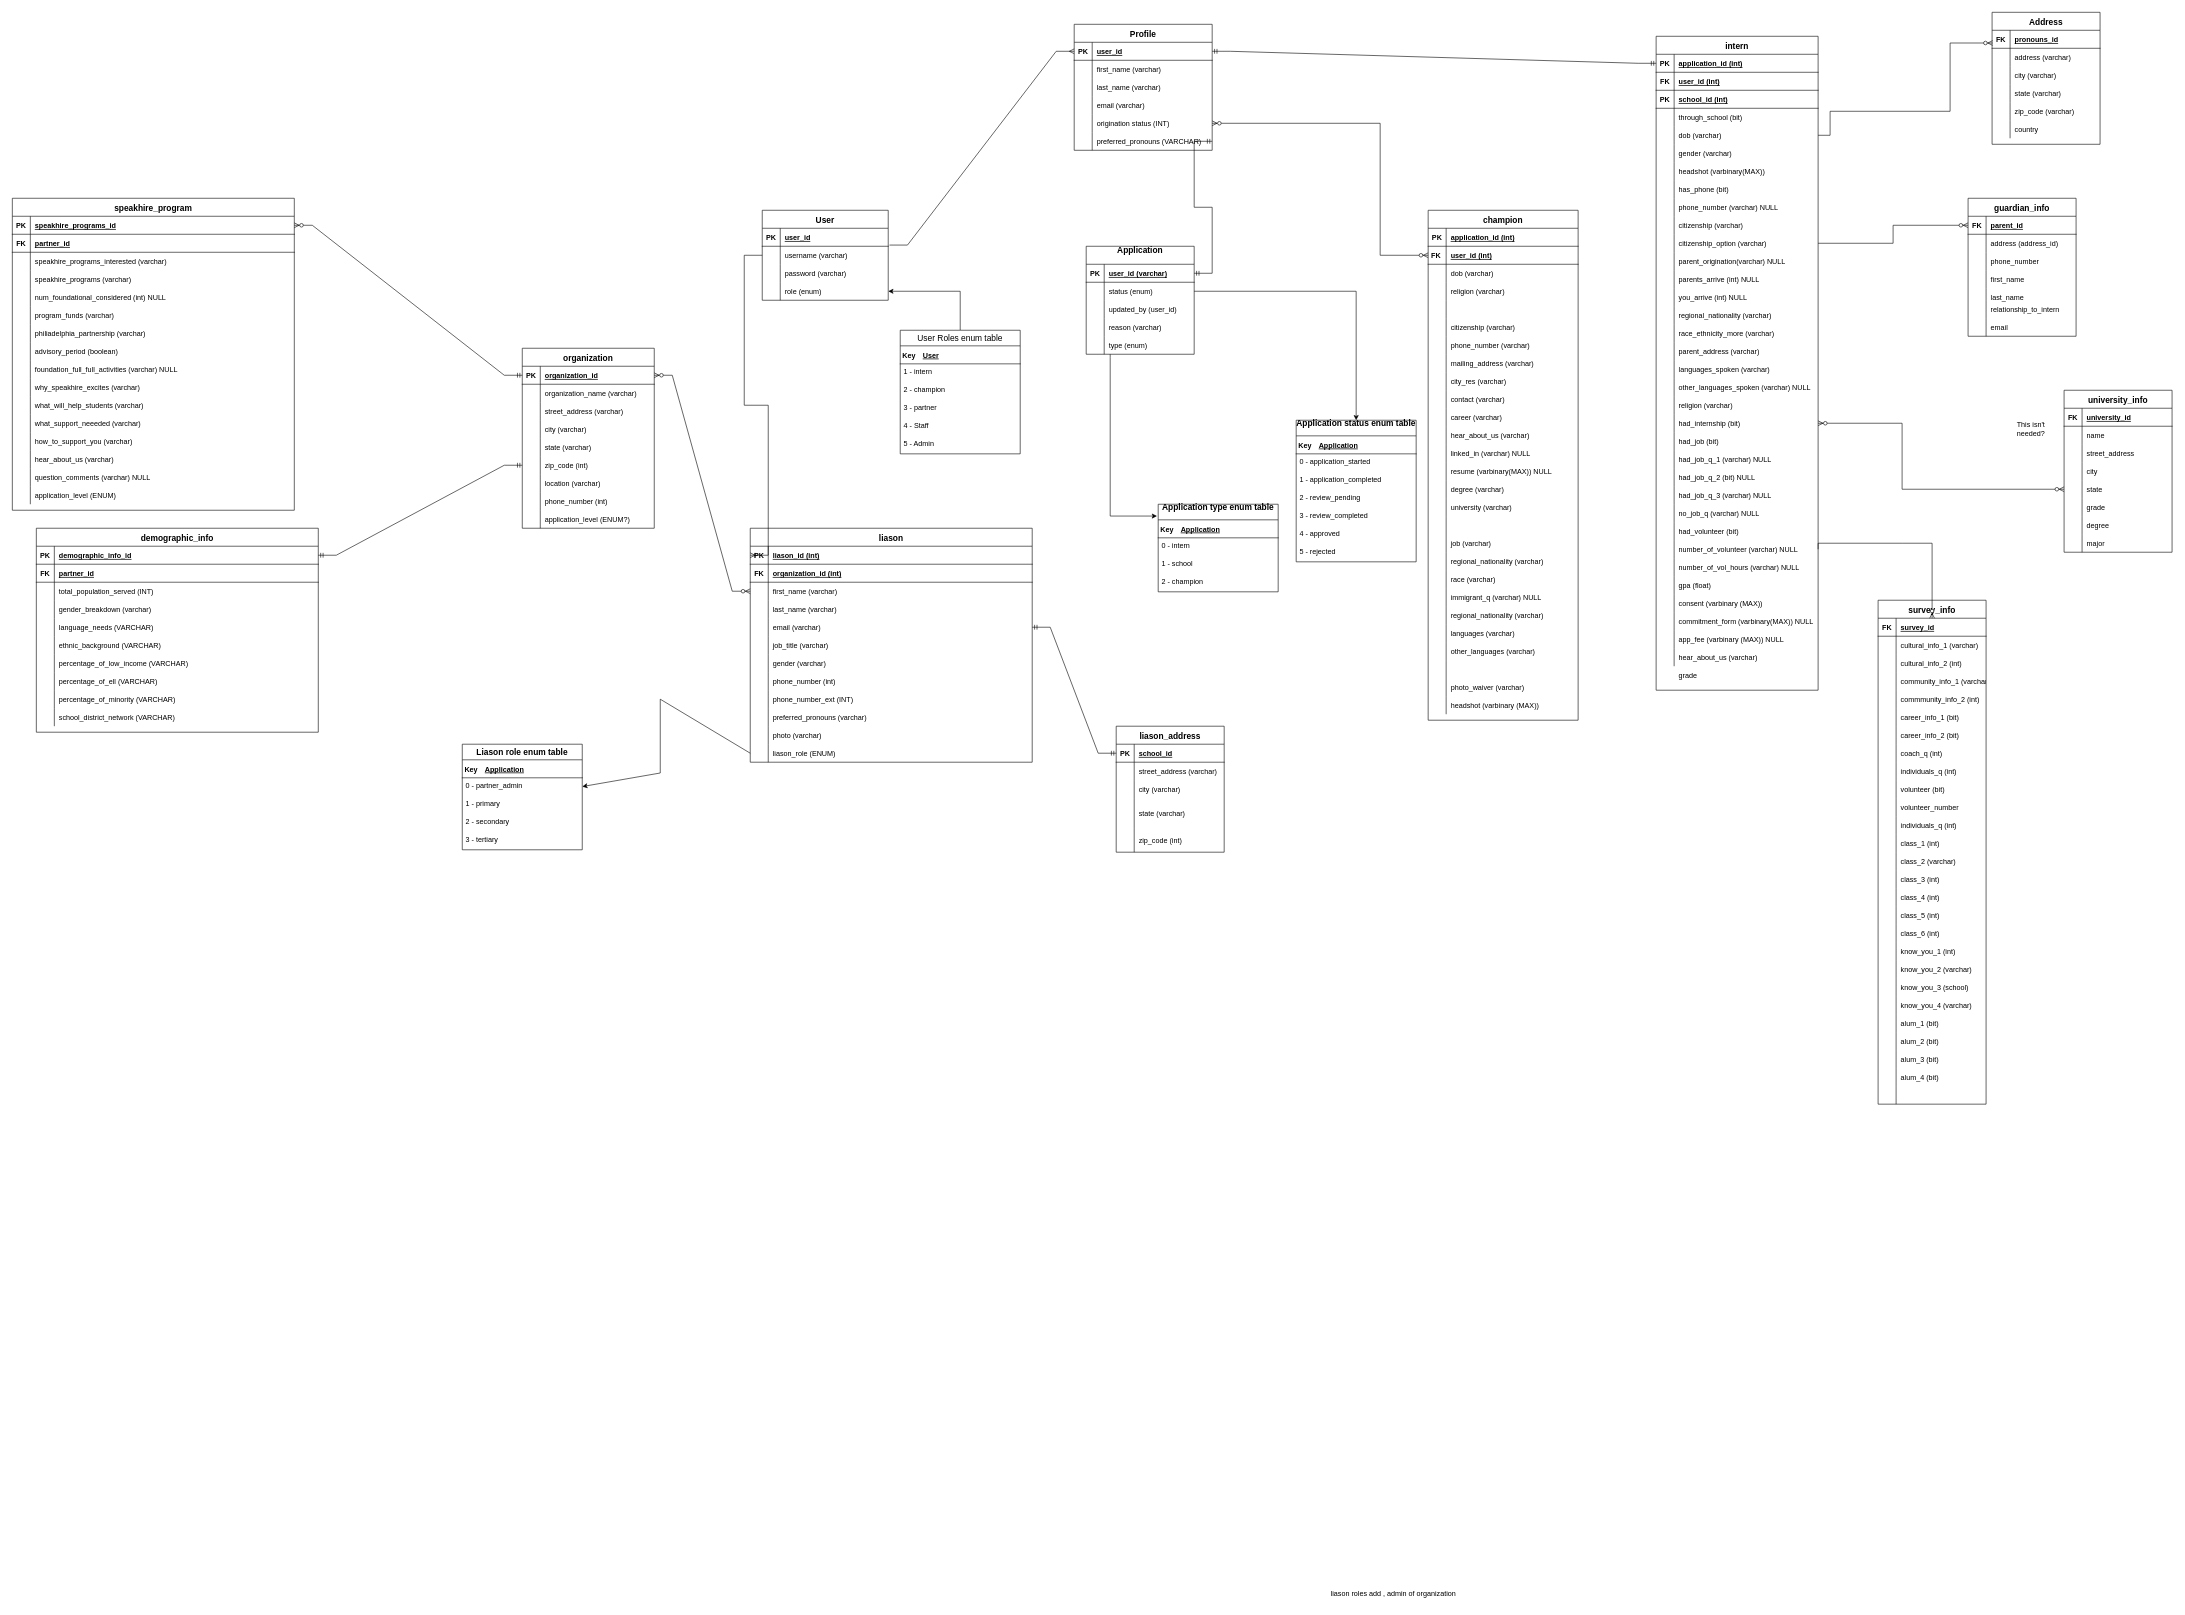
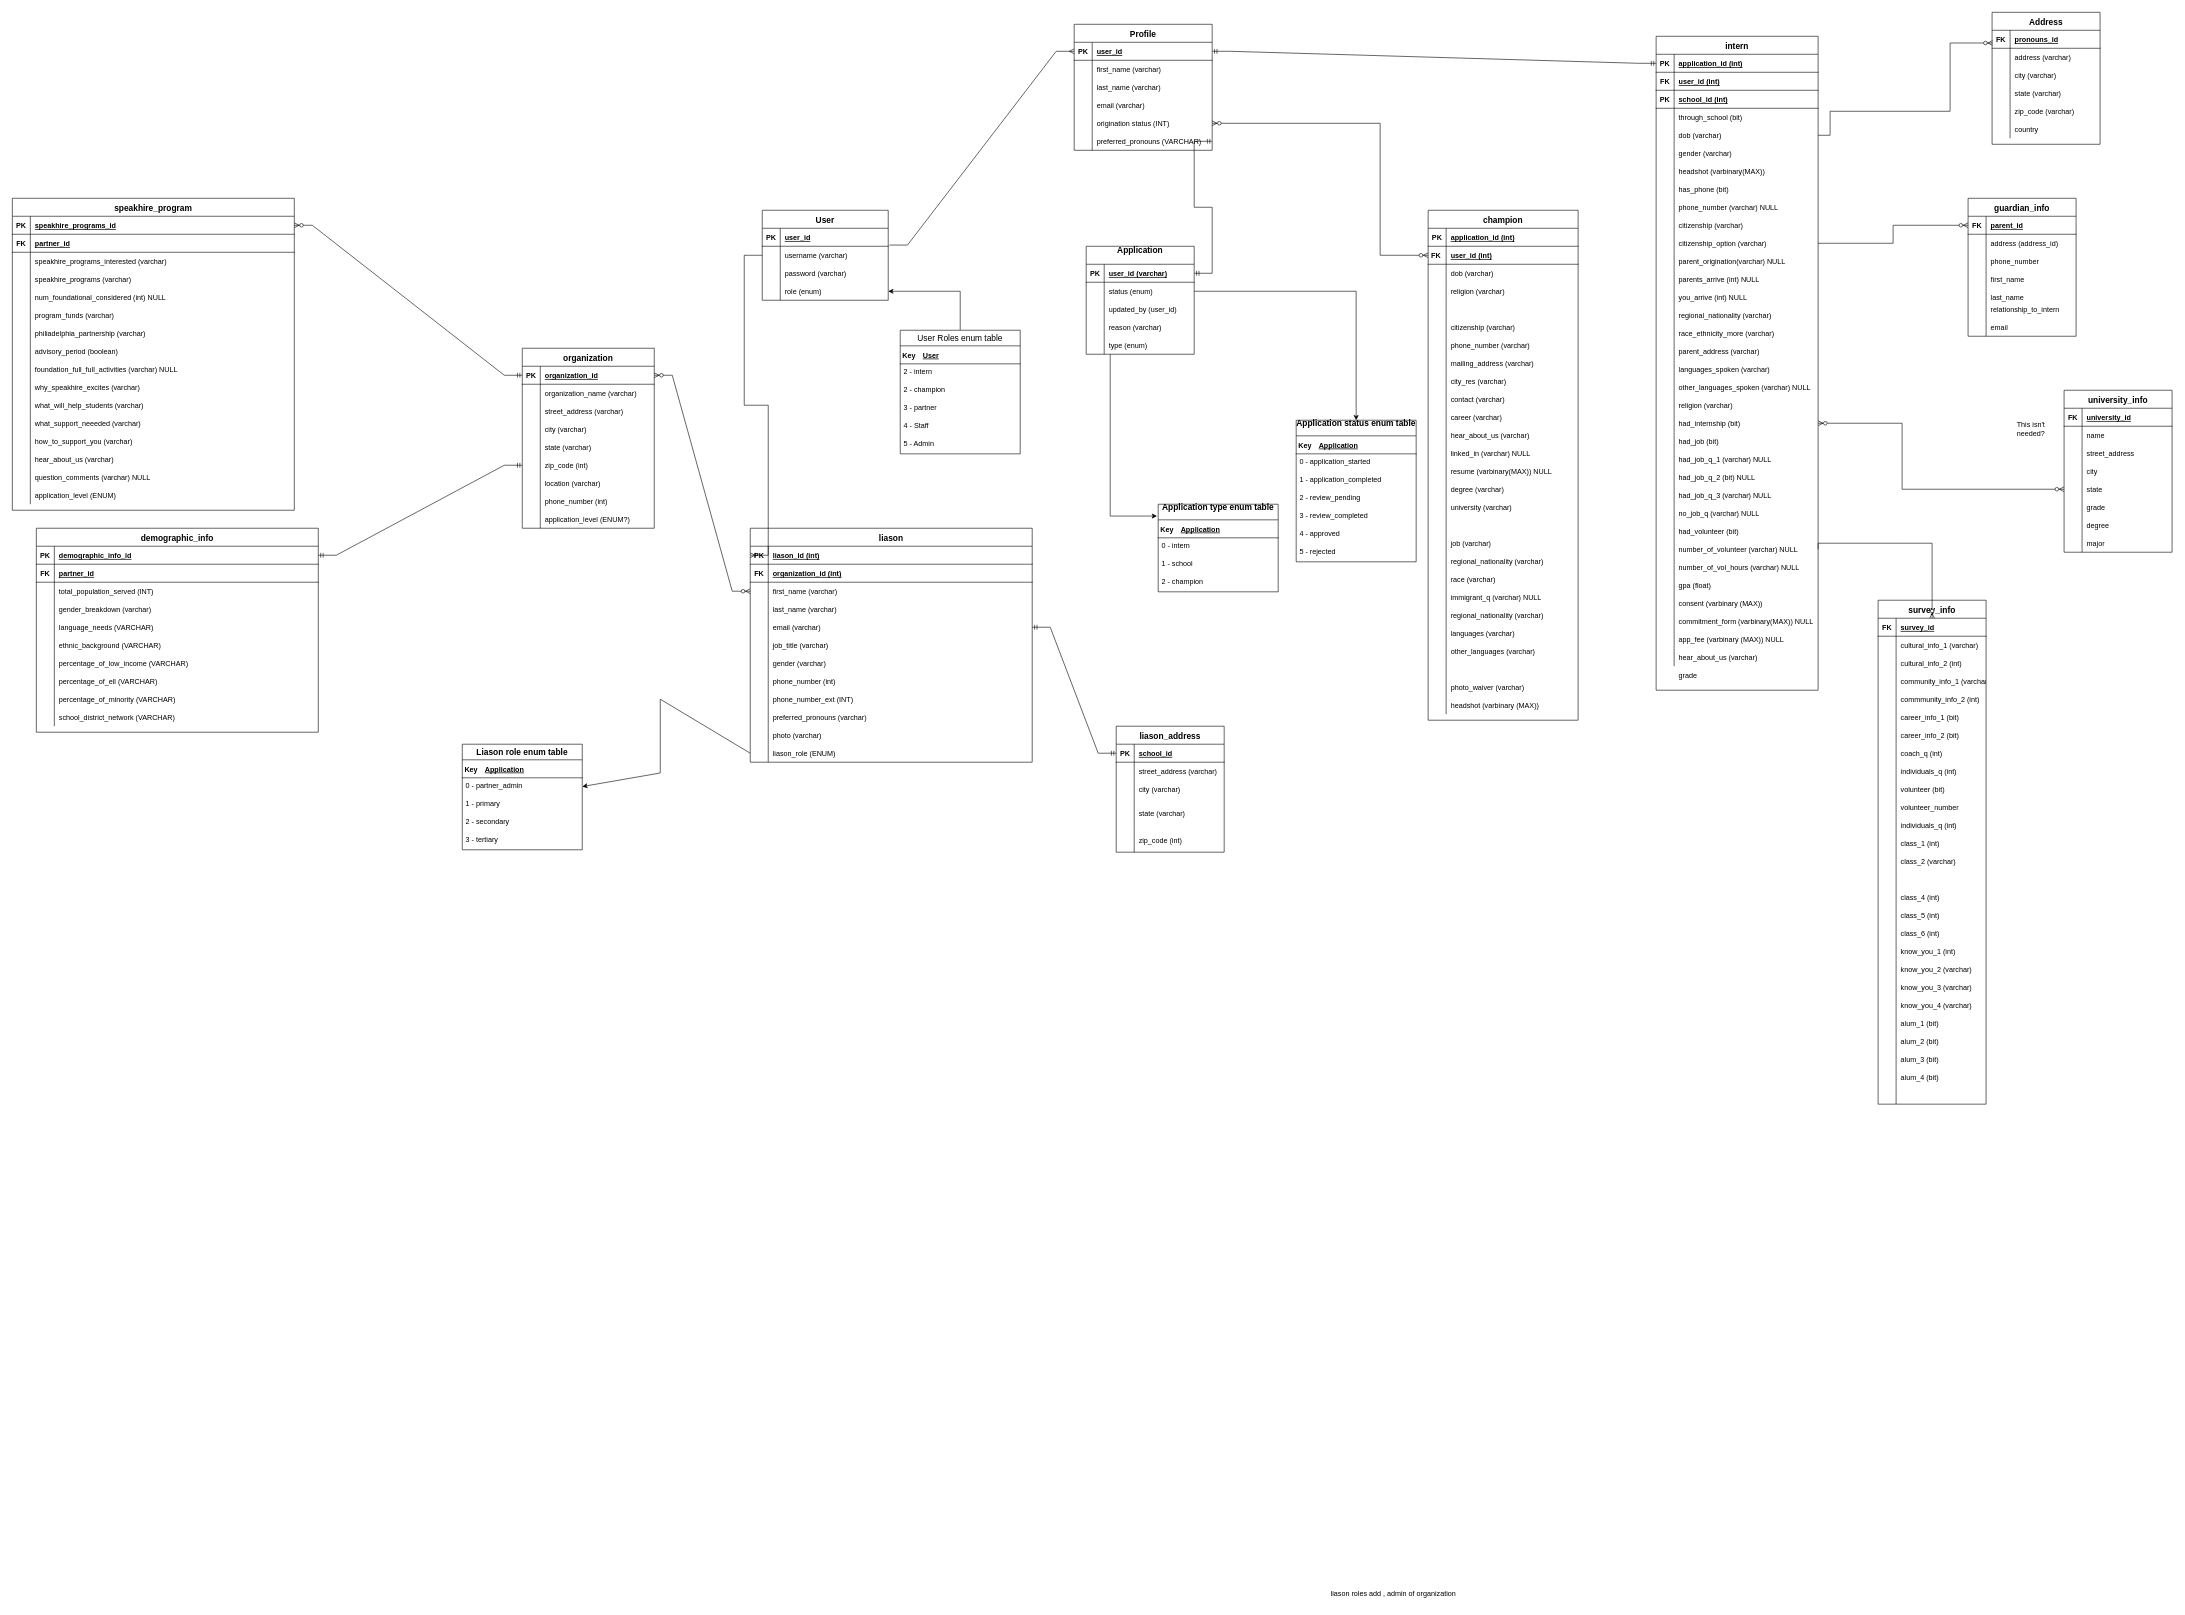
node "1 - intern": label "1 - intern" -> "2 - intern"
node "class_3 (int)": removed
node "know_you_3 (school)": label "know_you_3 (school)" -> "know_you_3 (varchar)"
